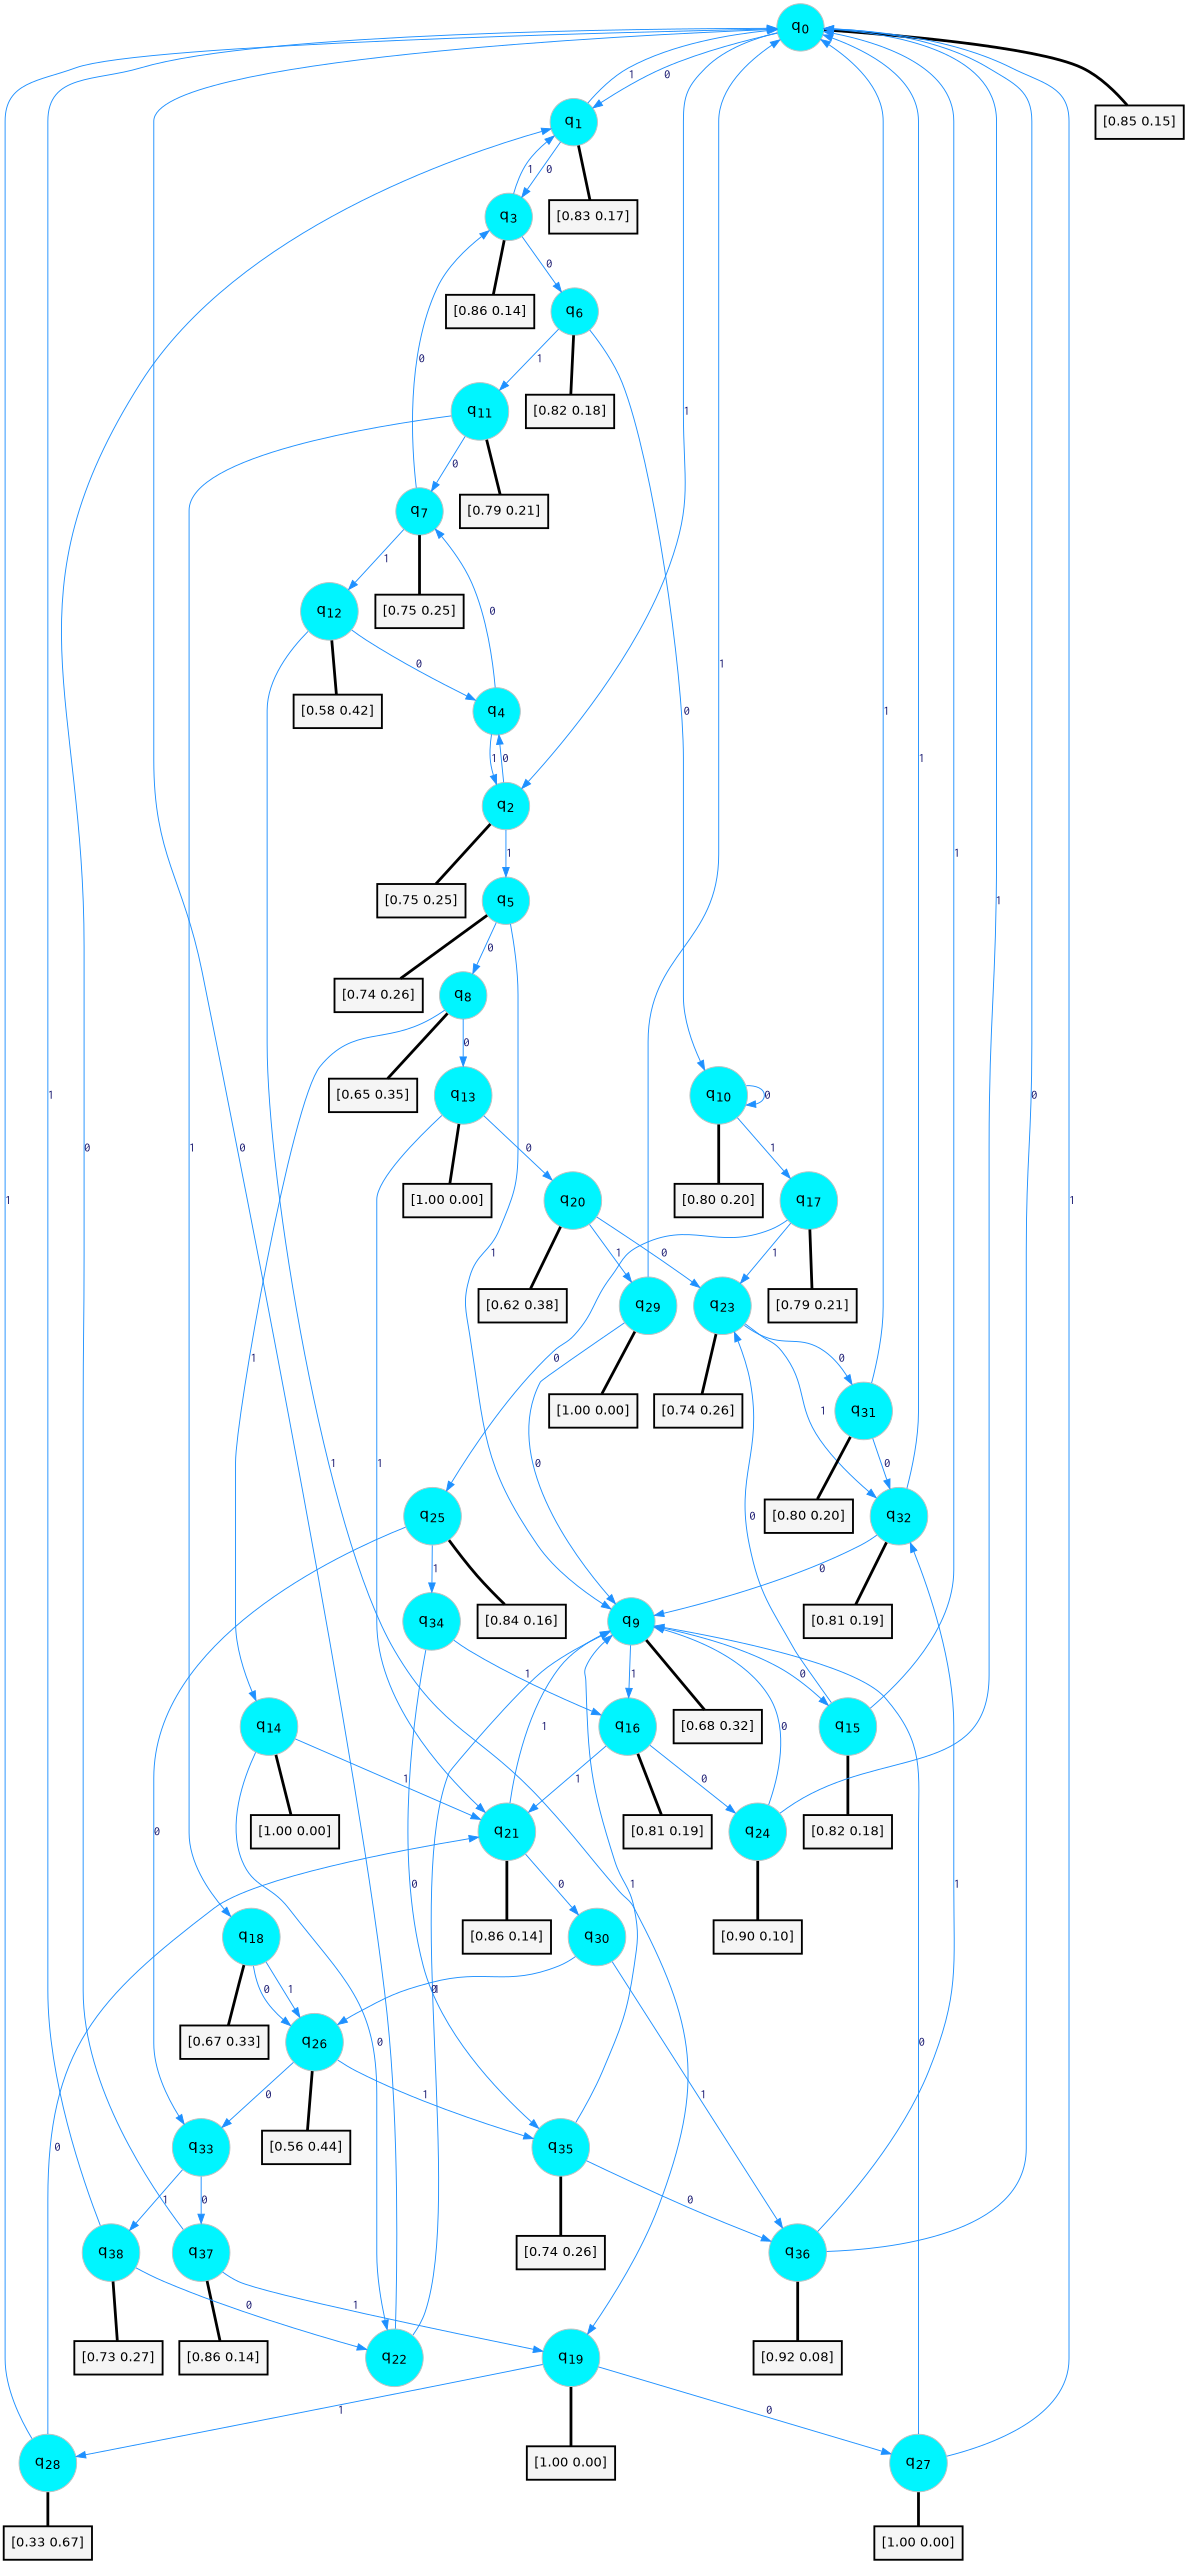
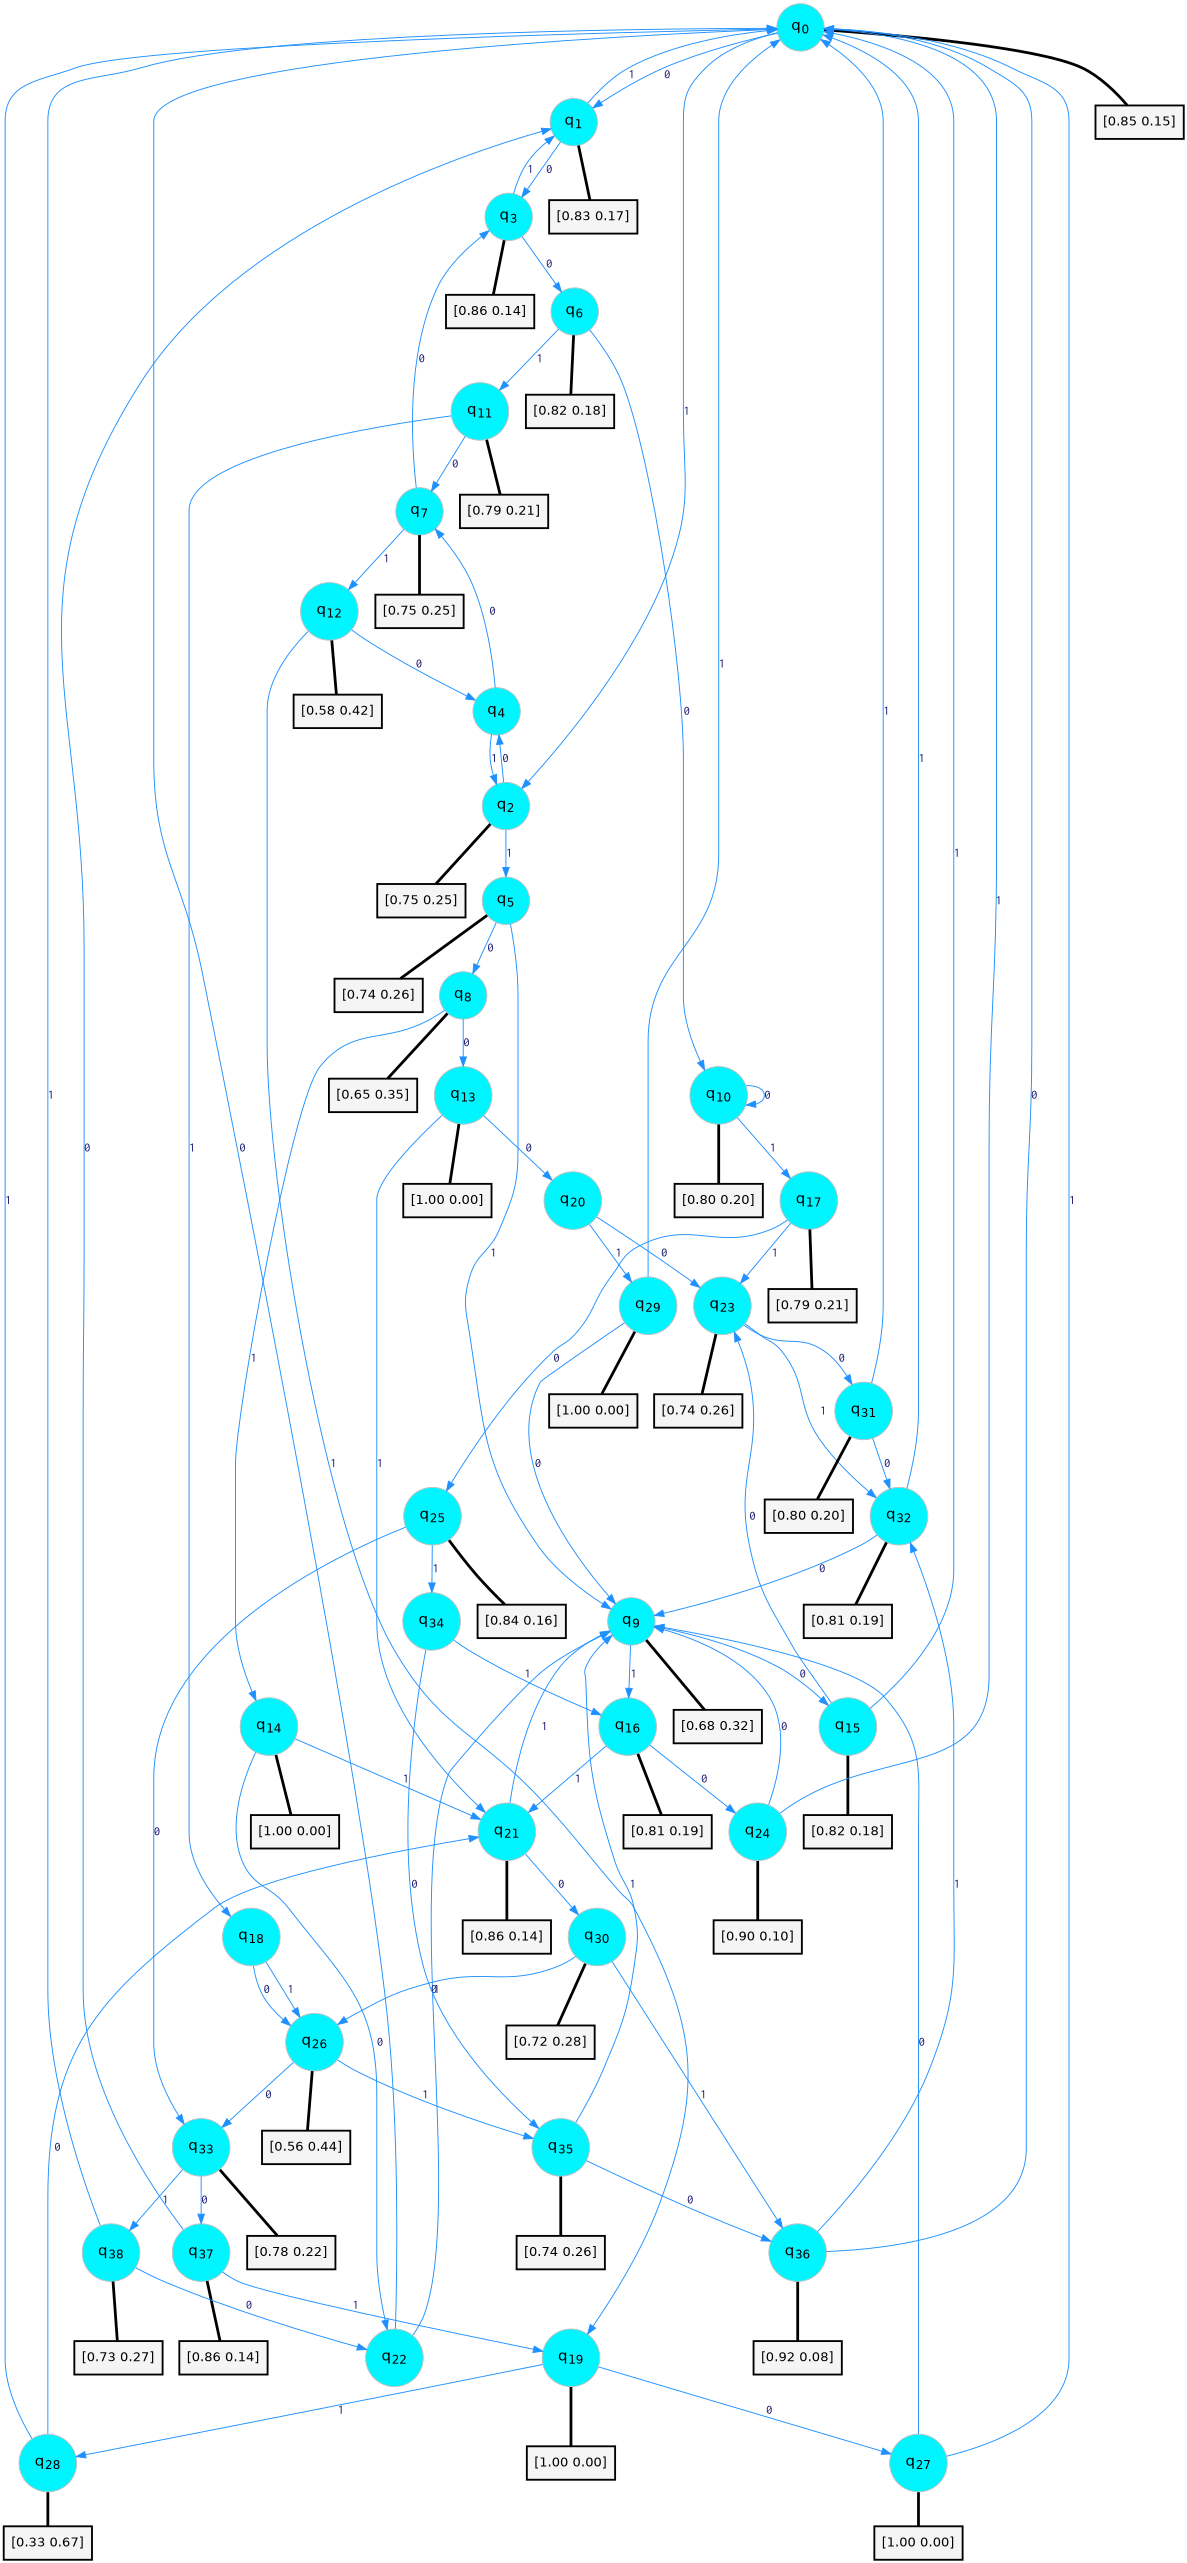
node "[0.62 0.38]": removed
node "[0.67 0.33]": removed
node "[0.72 0.28]": added
node "[0.78 0.22]": added
